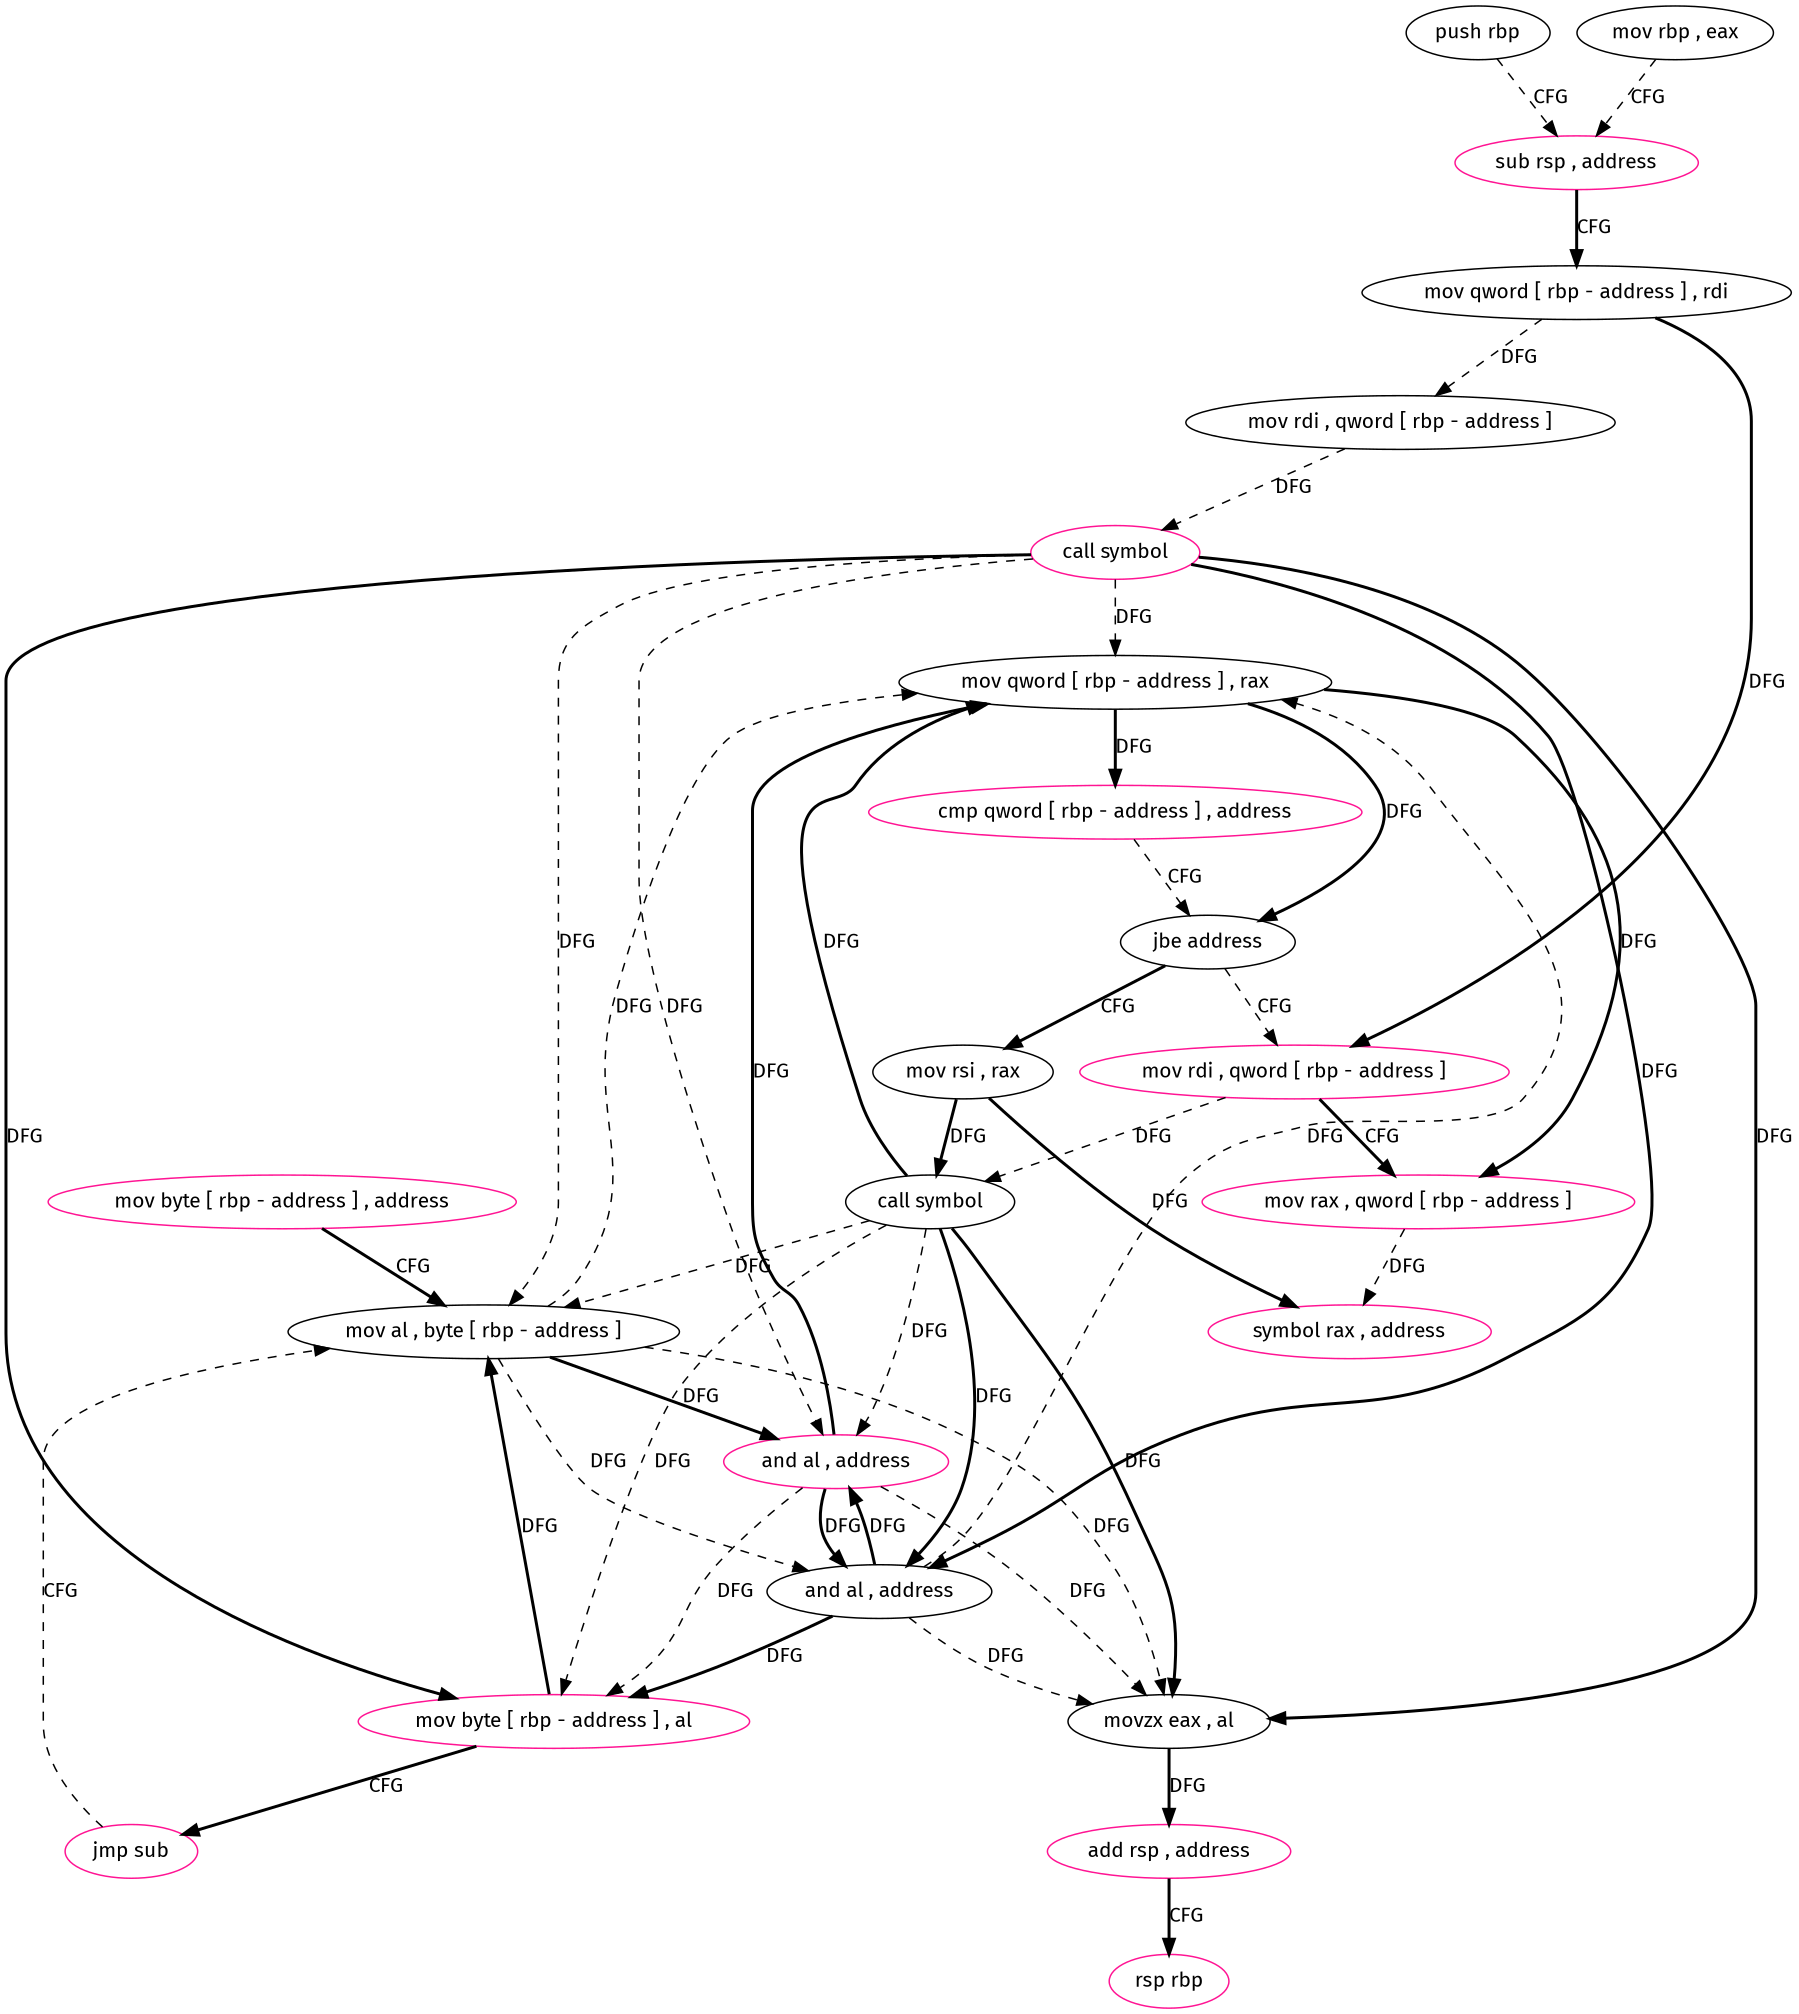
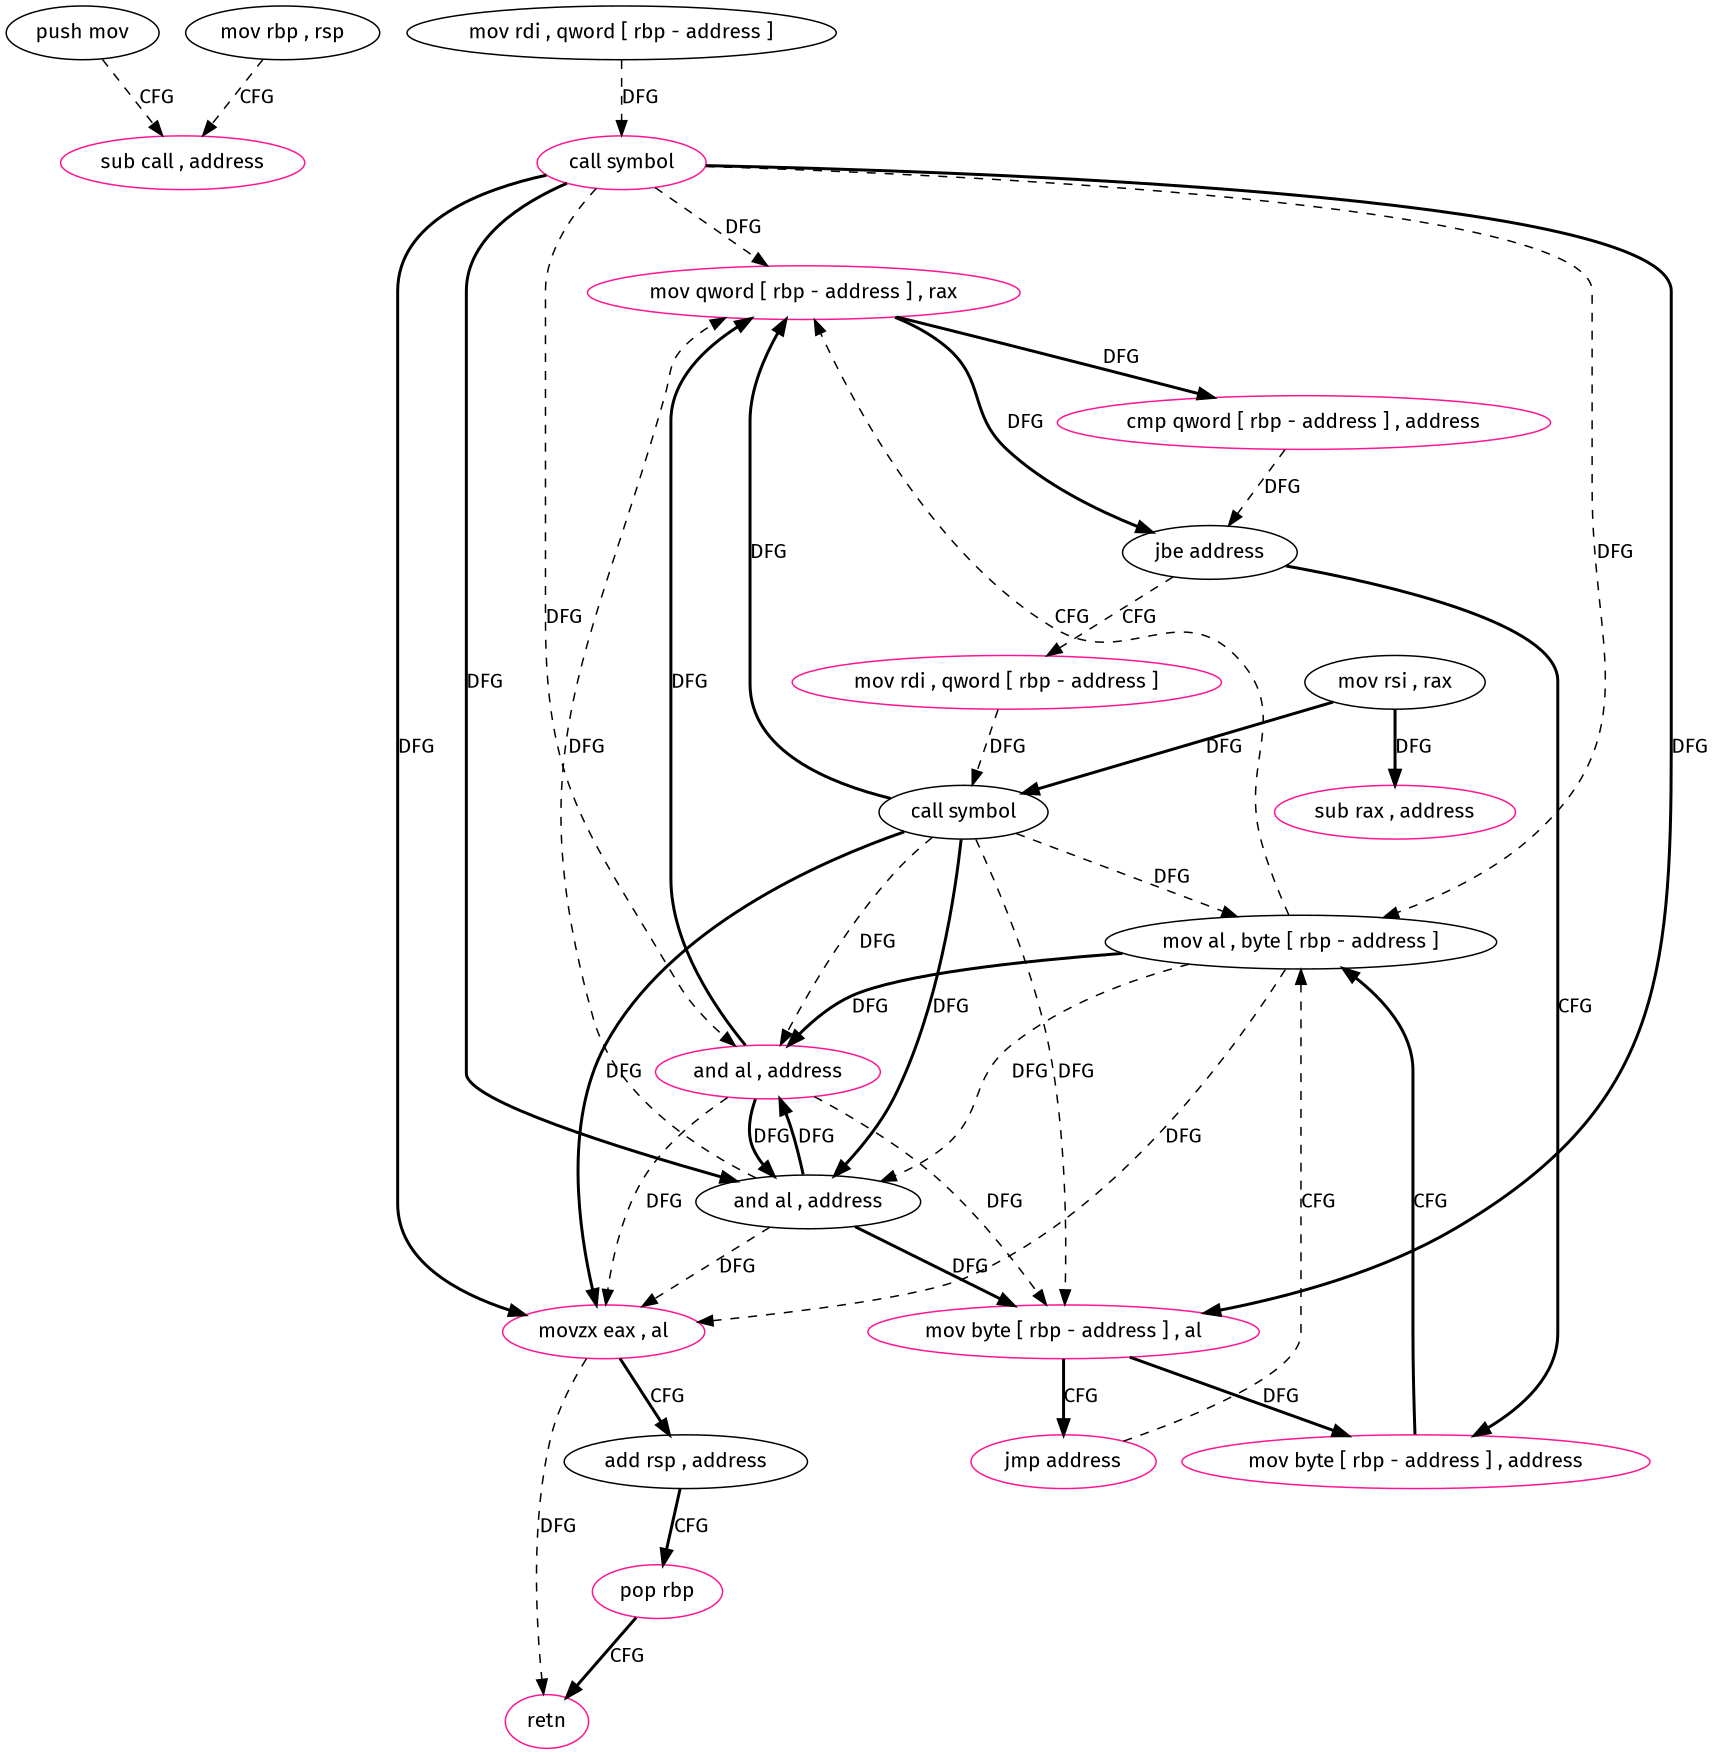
node "push rbp": label "push rbp" -> "push mov"
node "mov rbp , eax": label "mov rbp , eax" -> "mov rbp , rsp"
node "sub rsp , address": label "sub rsp , address" -> "sub call , address"
node "mov qword [ rbp - address ] , rdi": removed
node "mov qword [ rbp - address ] , rax": color black -> deeppink
edge "cmp qword [ rbp - address ] , address" -> "jbe address": label "CFG" -> "DFG"
edge "jbe address" -> "mov rsi , rax": now "jbe address" -> "mov byte [ rbp - address ] , address"
edge "mov al , byte [ rbp - address ]" -> "mov qword [ rbp - address ] , rax": label "DFG" -> "CFG"
node "mov rax , qword [ rbp - address ]": removed
node "symbol rax , address": label "symbol rax , address" -> "sub rax , address"
edge "mov byte [ rbp - address ] , al" -> "mov al , byte [ rbp - address ]": now "mov byte [ rbp - address ] , al" -> "mov byte [ rbp - address ] , address"
node "retn": added
node "movzx eax , al": color black -> deeppink
edge "movzx eax , al" -> "add rsp , address": label "DFG" -> "CFG"
node "jmp sub": label "jmp sub" -> "jmp address"
node "add rsp , address": color deeppink -> black
node "rsp rbp": label "rsp rbp" -> "pop rbp"
